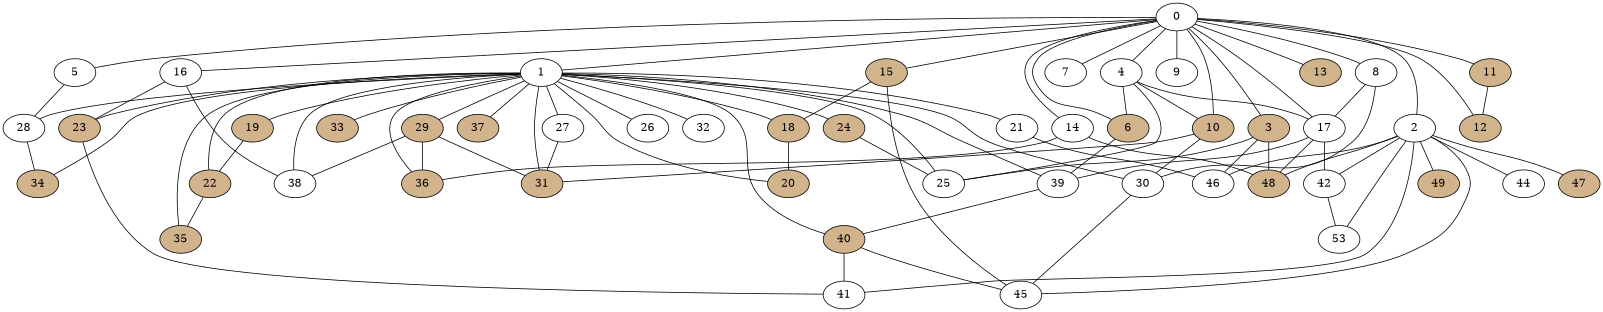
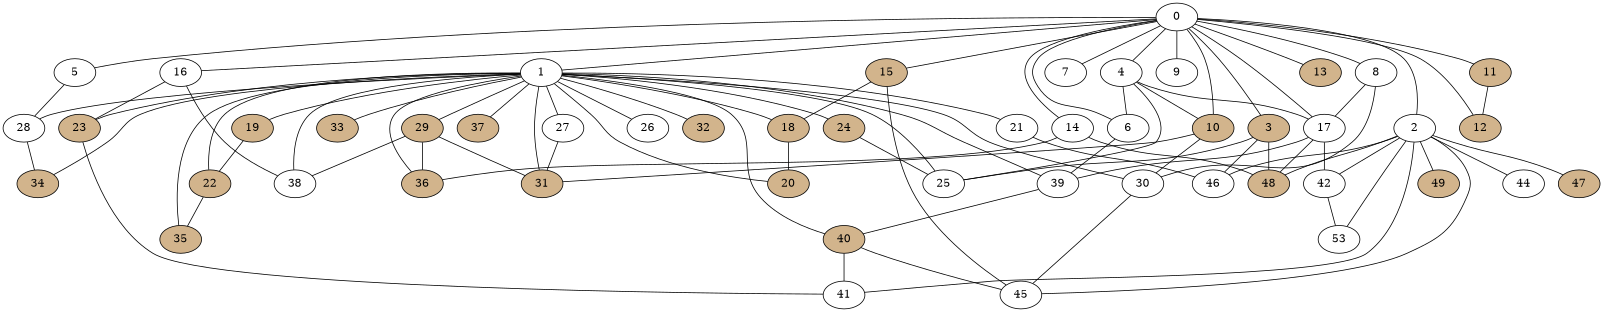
node "32": fillcolor white -> tan
node "6": fillcolor tan -> white
